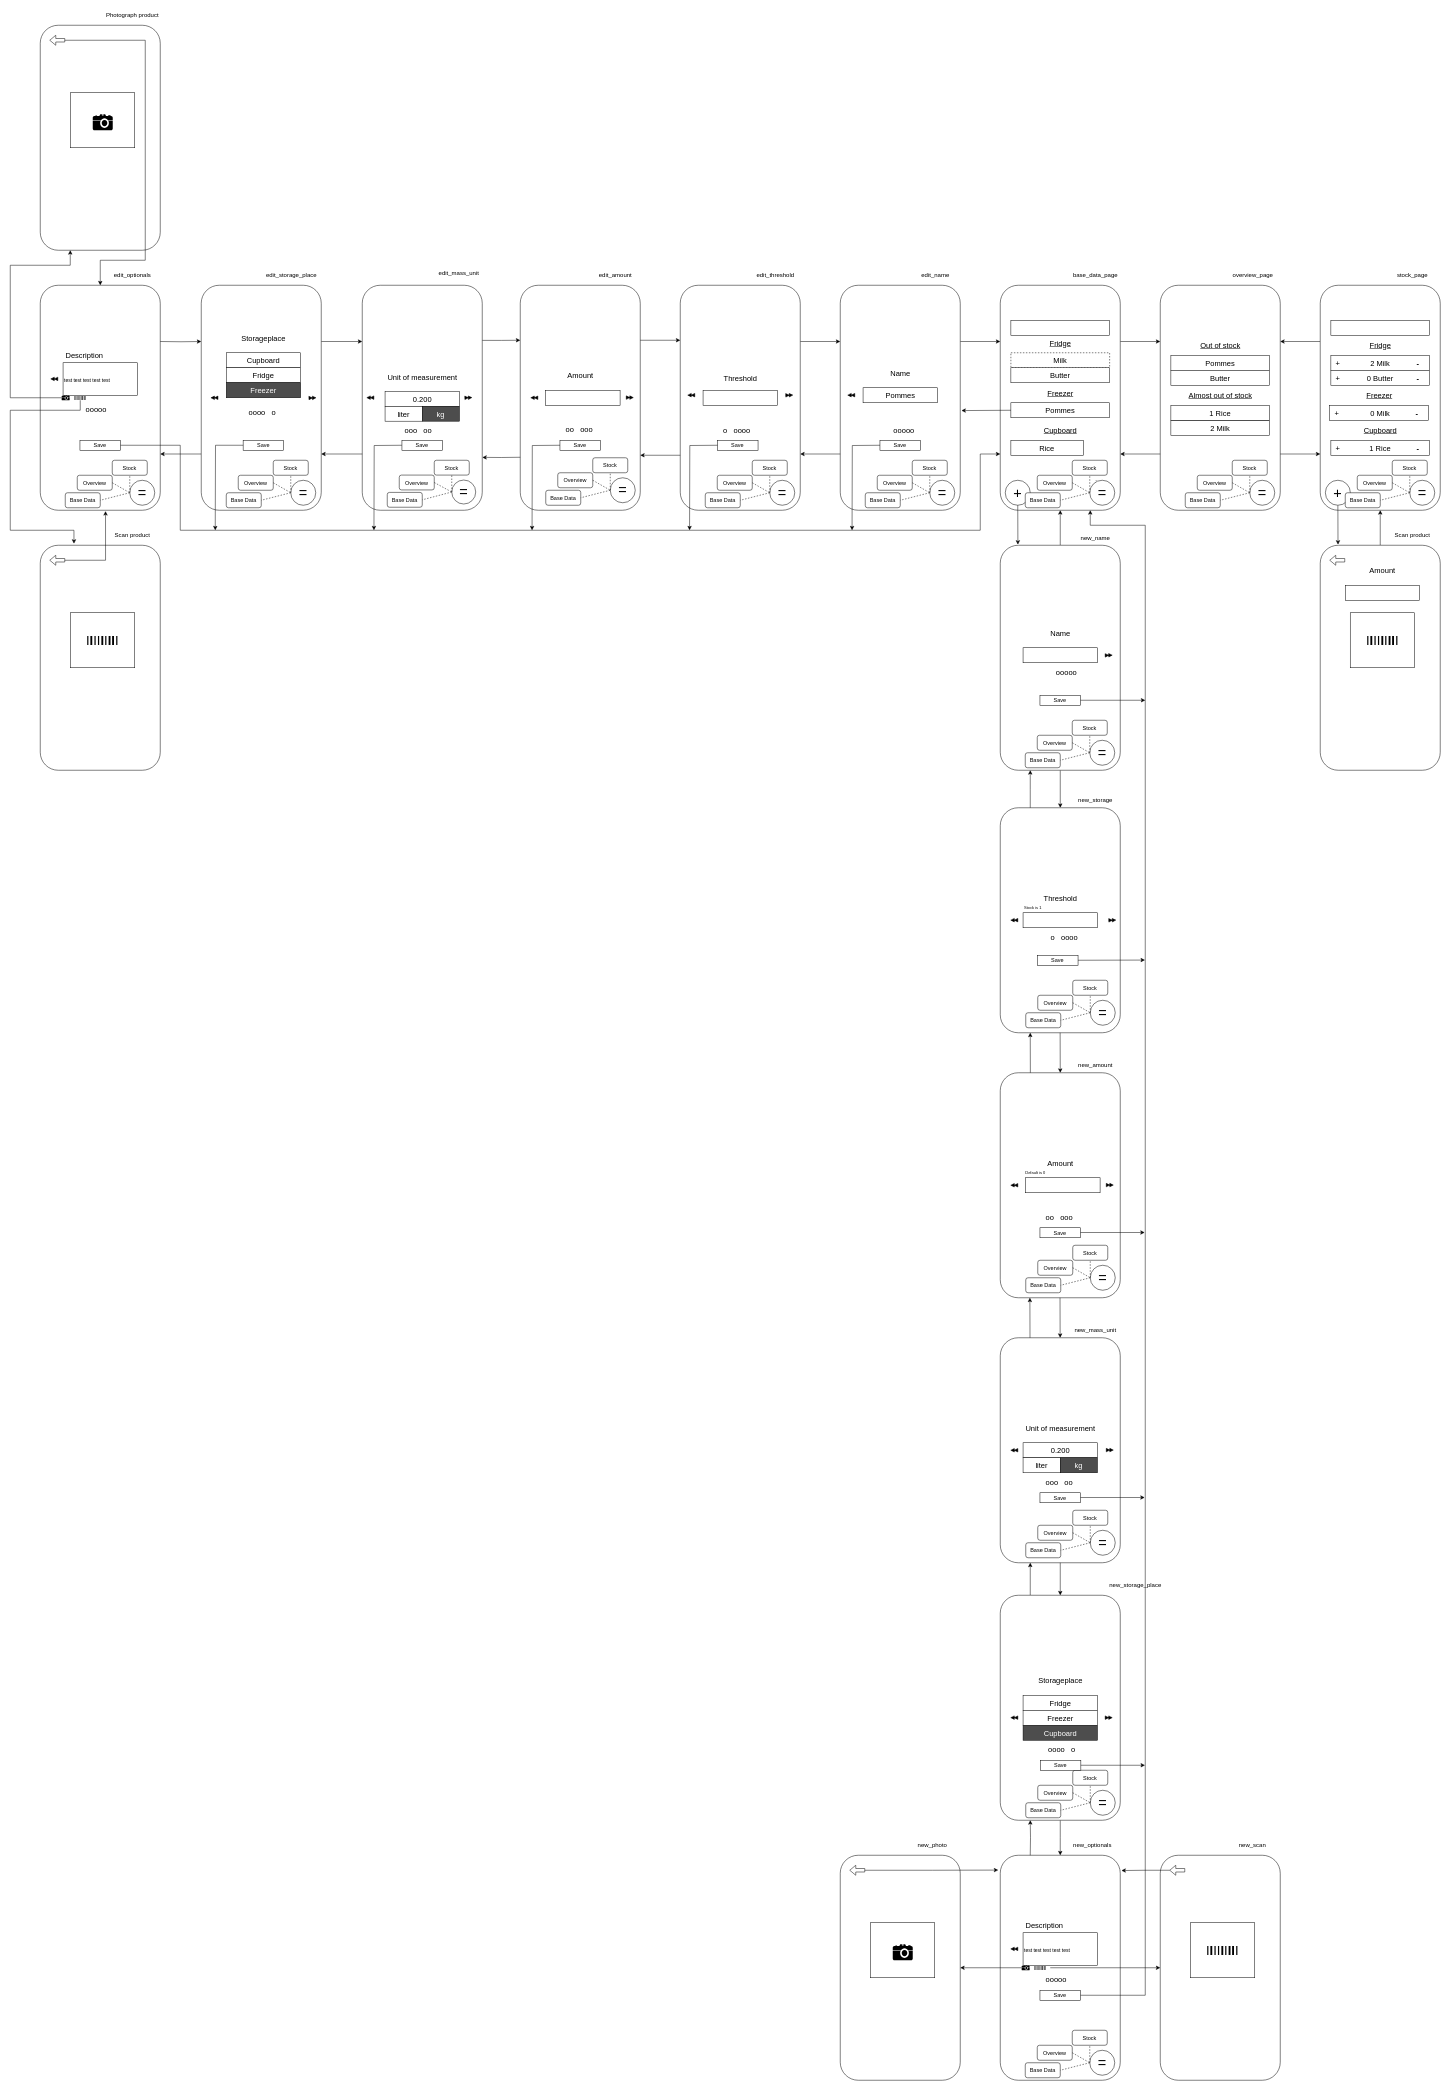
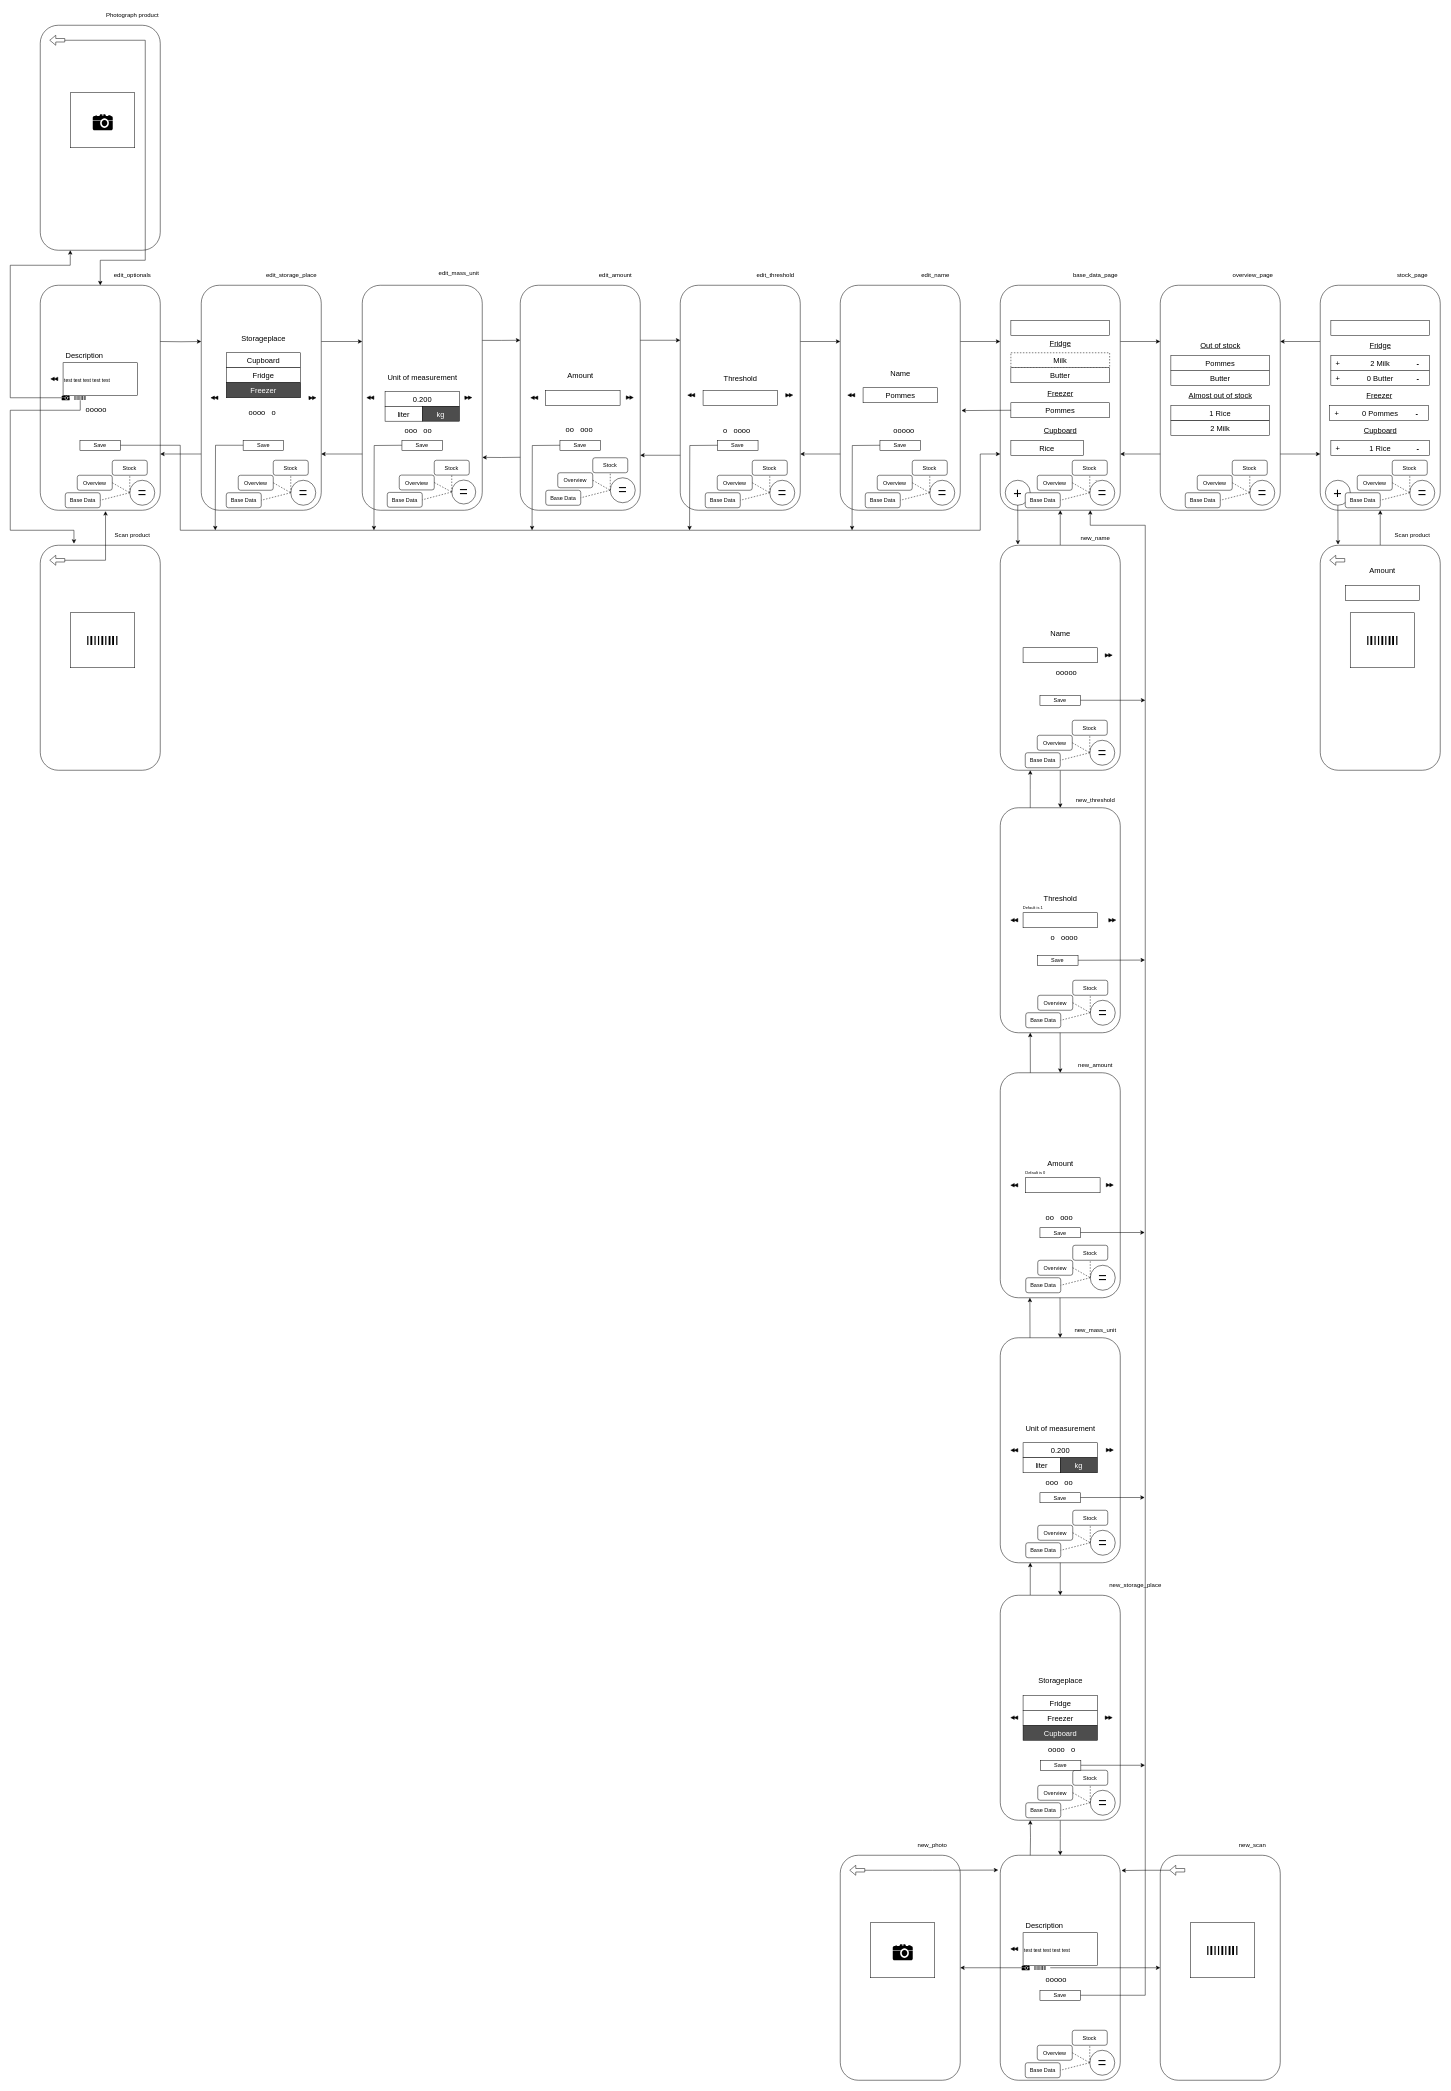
node "0 Milk": label "0 Milk" -> "0 Pommes"
node "new_storage": label "new_storage" -> "new_threshold"
node "Stock is 1": label "Stock is 1" -> "Default is 1"
node "new_optionals": removed
